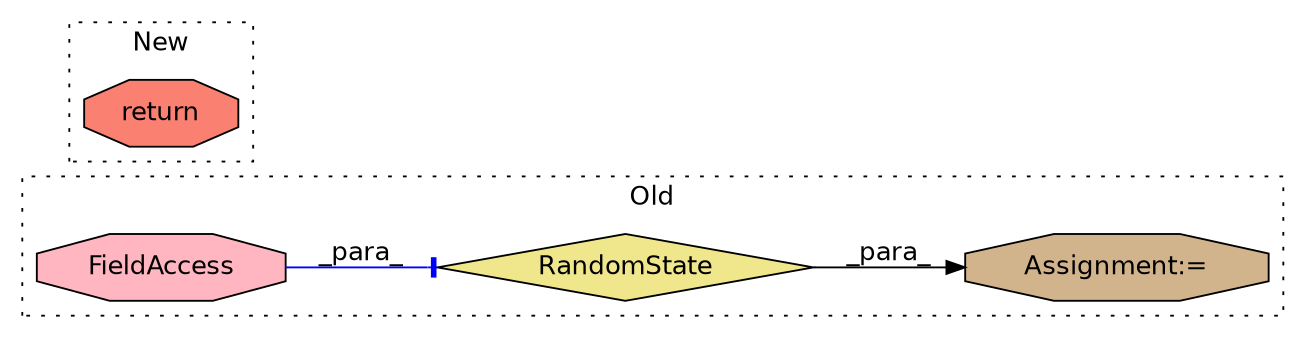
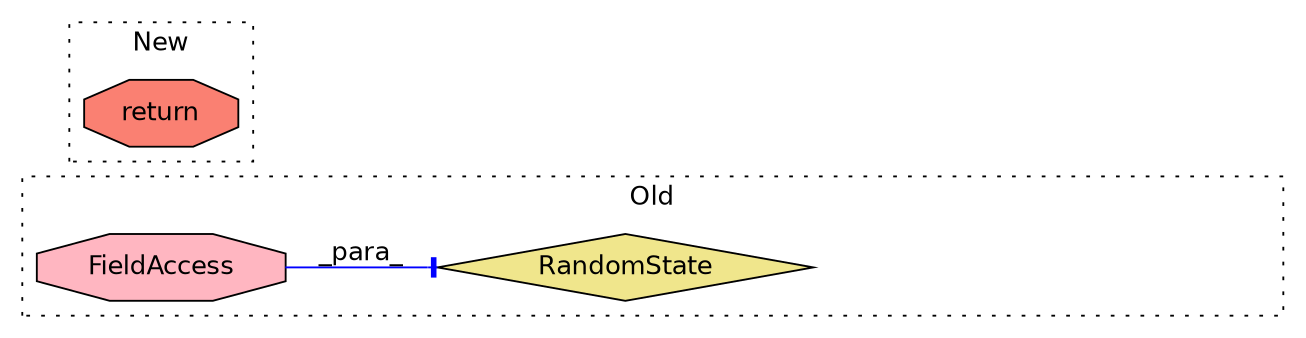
node "Assignment:=": removed
